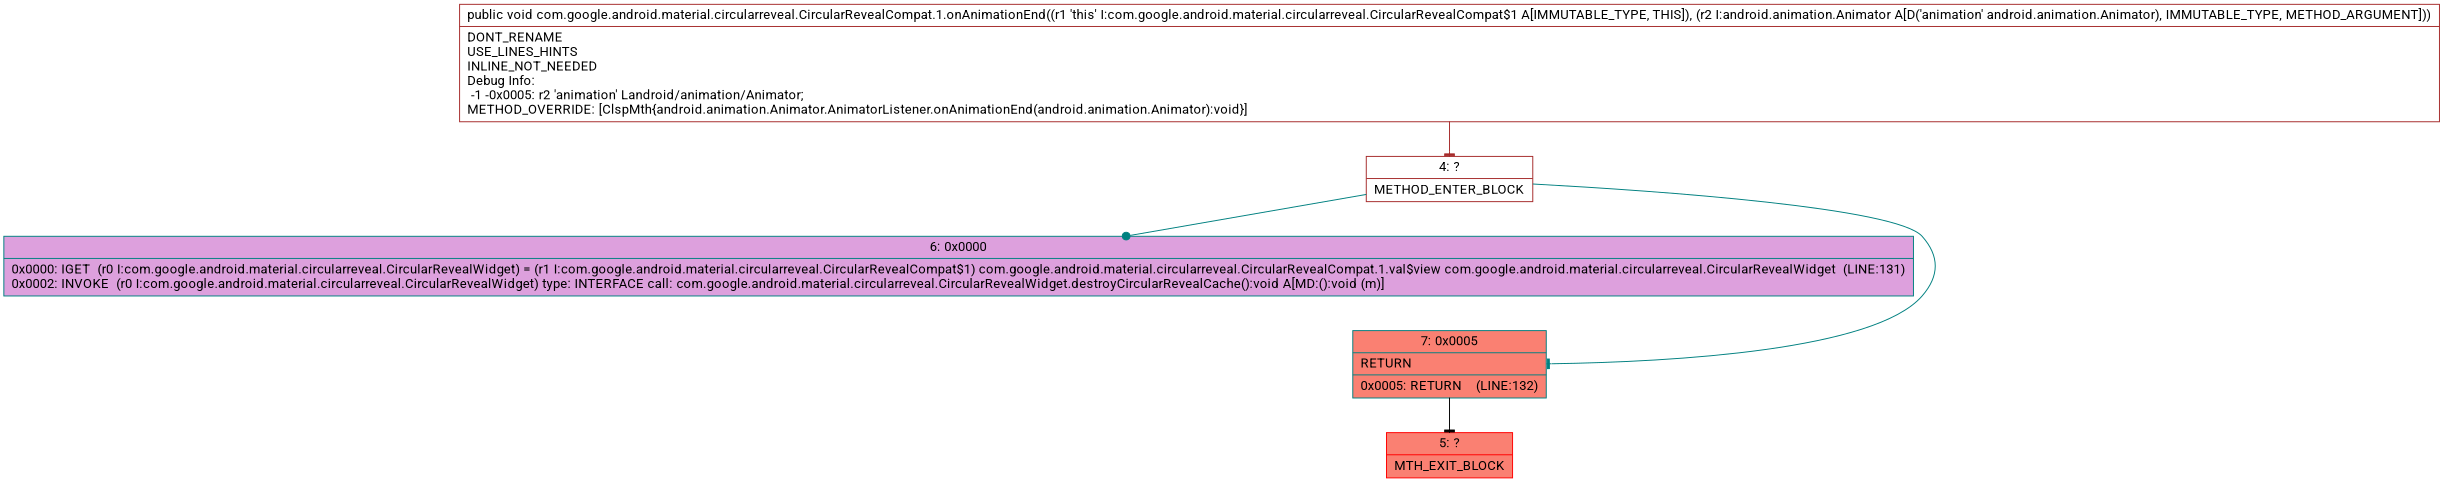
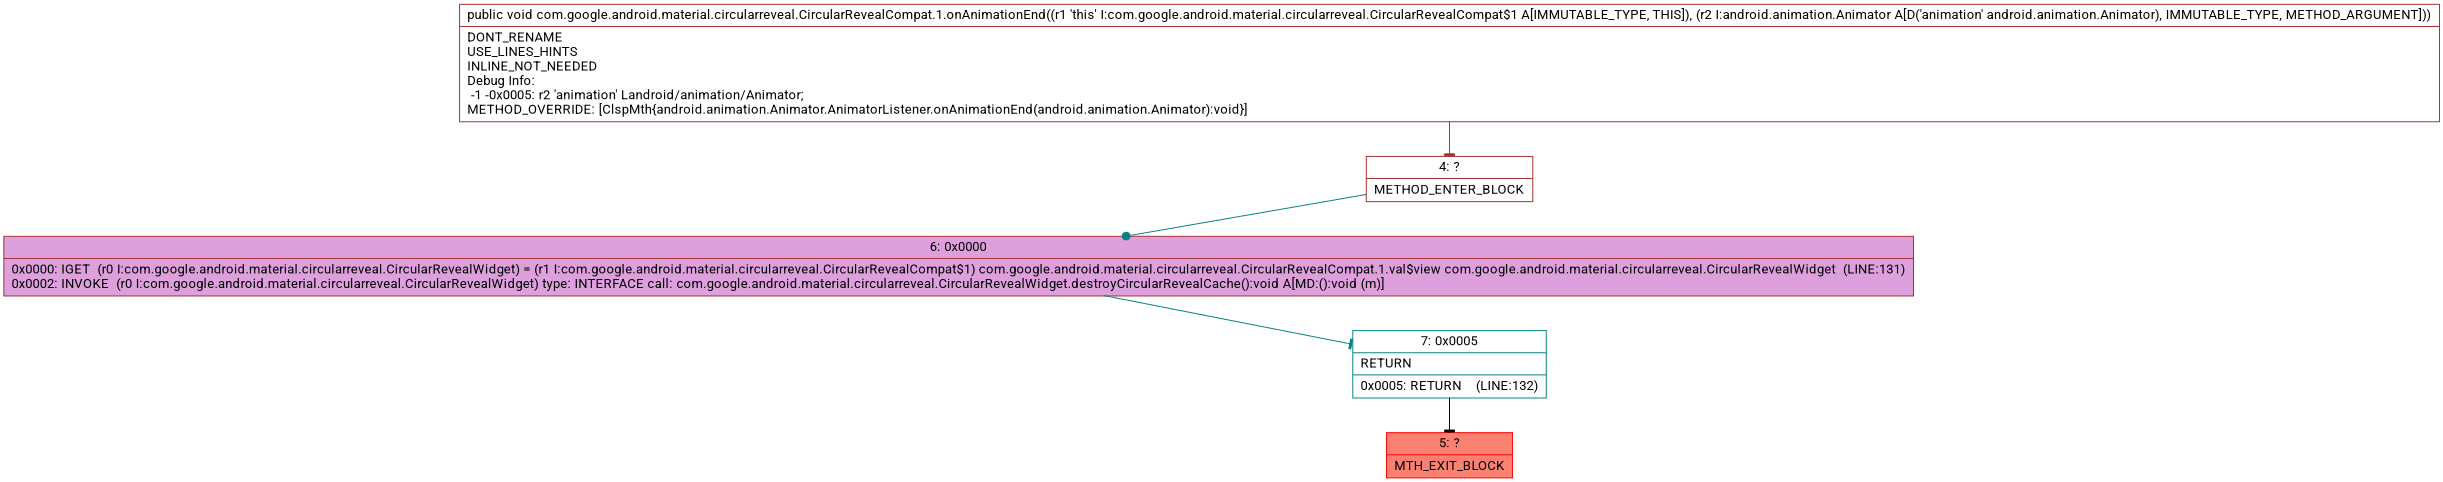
edge "4: ?" -> "7: 0x0005": now "6: 0x0000" -> "7: 0x0005"
node "6: 0x0000": color teal -> brown
node "7: 0x0005": fillcolor salmon -> white
